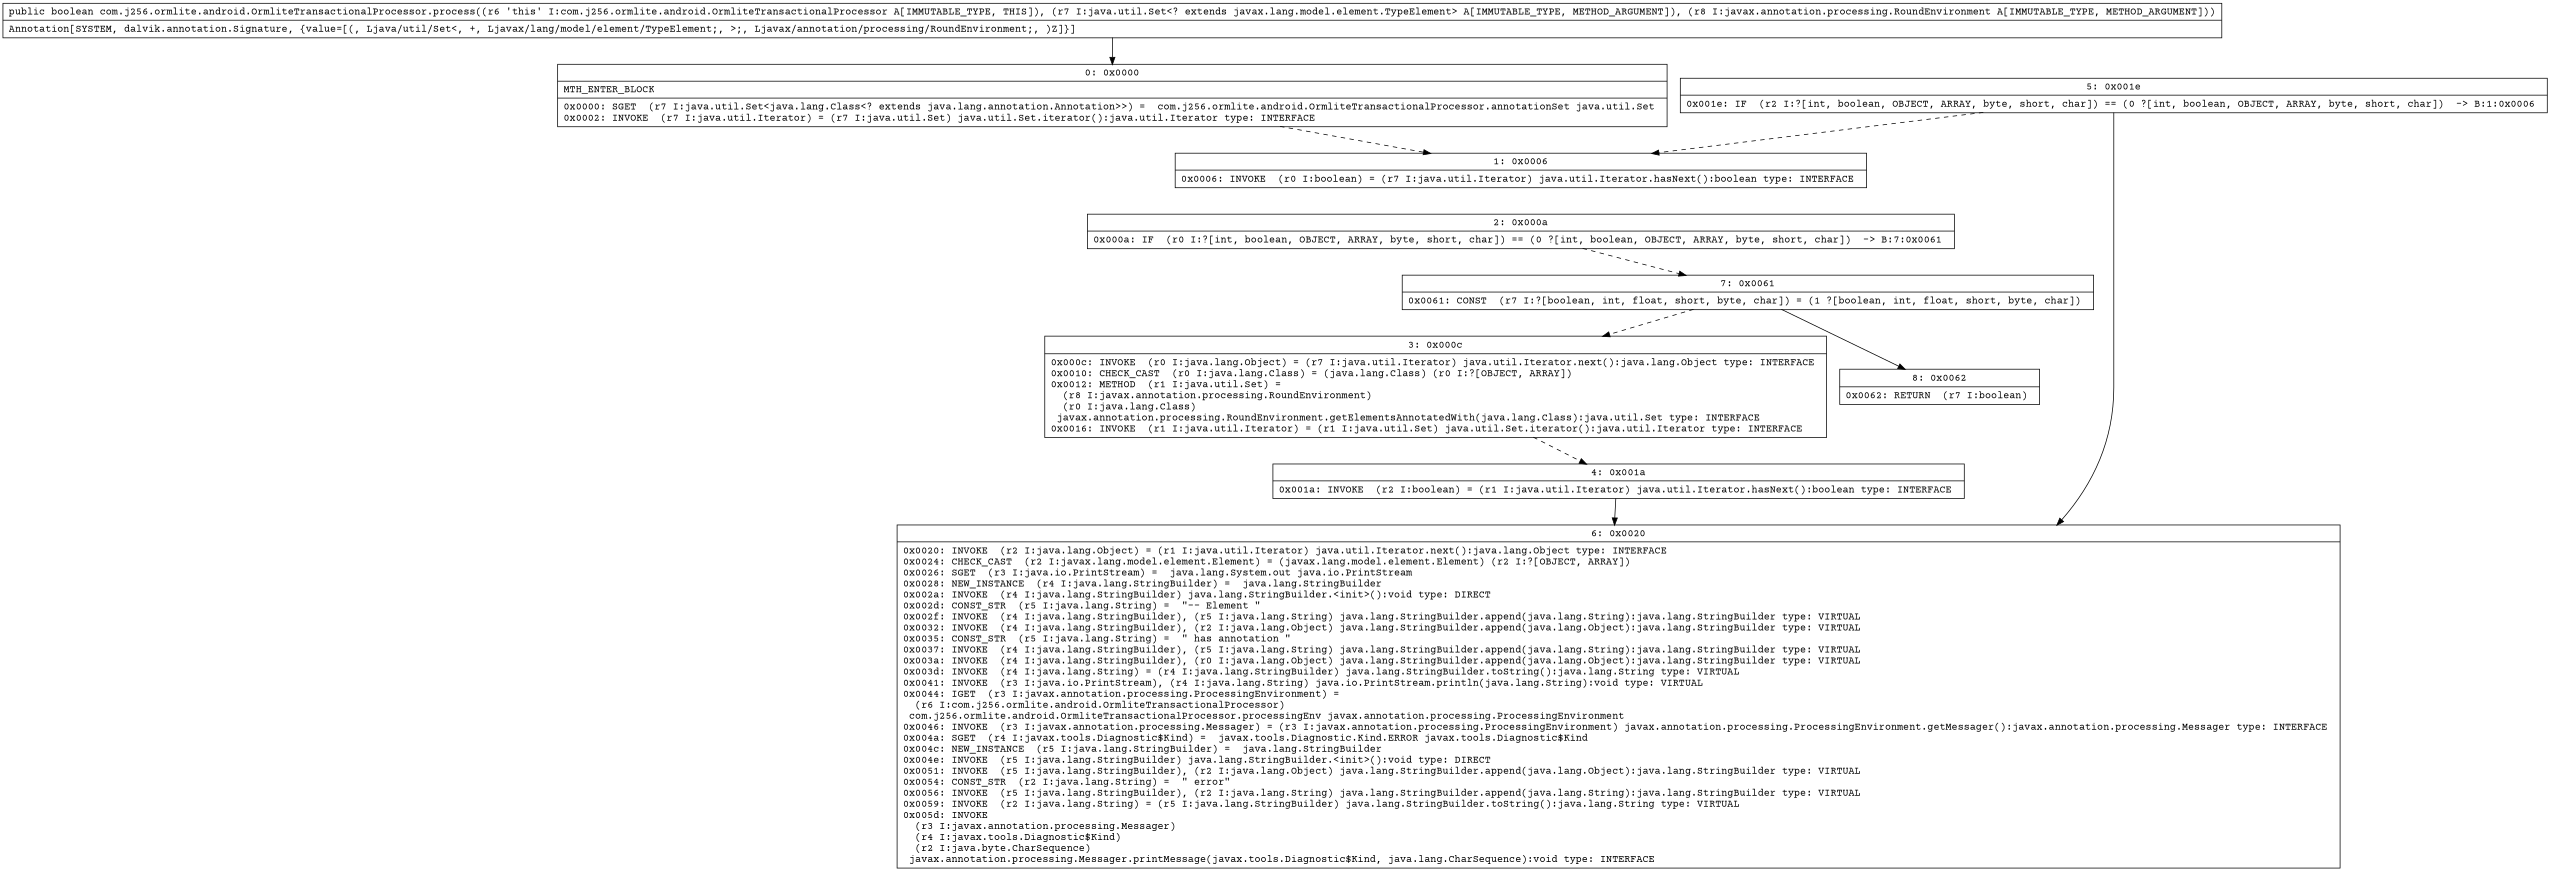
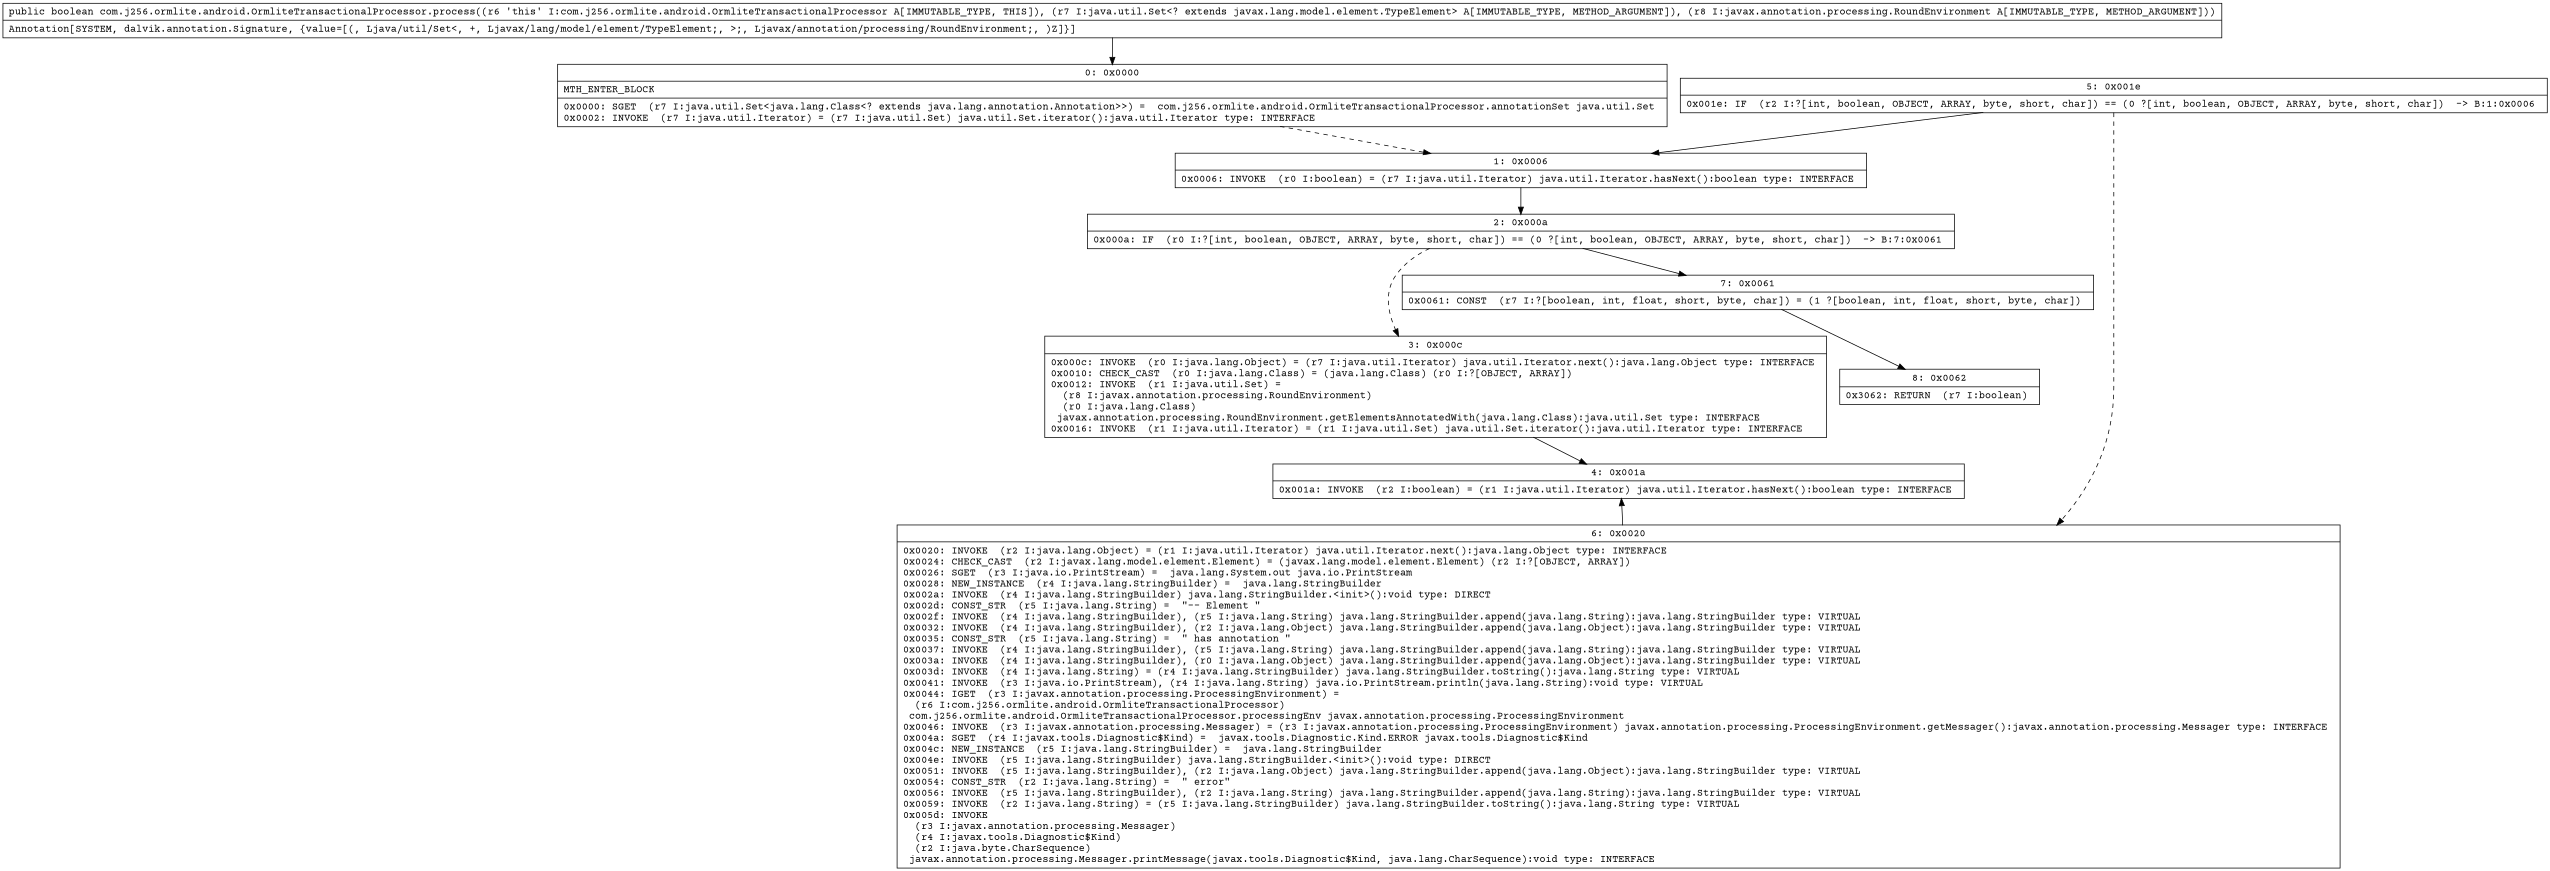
edge "5: 0x001e" -> "1: 0x0006": style dashed -> solid
edge "1: 0x0006" -> "2: 0x000a": added
edge "2: 0x000a" -> "7: 0x0061": style dashed -> solid
edge "7: 0x0061" -> "3: 0x000c": now "2: 0x000a" -> "3: 0x000c"
edge "5: 0x001e" -> "6: 0x0020": style solid -> dashed
node "3: 0x000c": text "0x0012: METHOD  (r1 I:java.util.Set) =" -> "0x0012: INVOKE  (r1 I:java.util.Set) ="
node "8: 0x0062": text "0x0062: RETURN  (r7 I:boolean)" -> "0x3062: RETURN  (r7 I:boolean)"
edge "3: 0x000c" -> "4: 0x001a": style dashed -> solid
edge "4: 0x001a" -> "6: 0x0020": reversed
